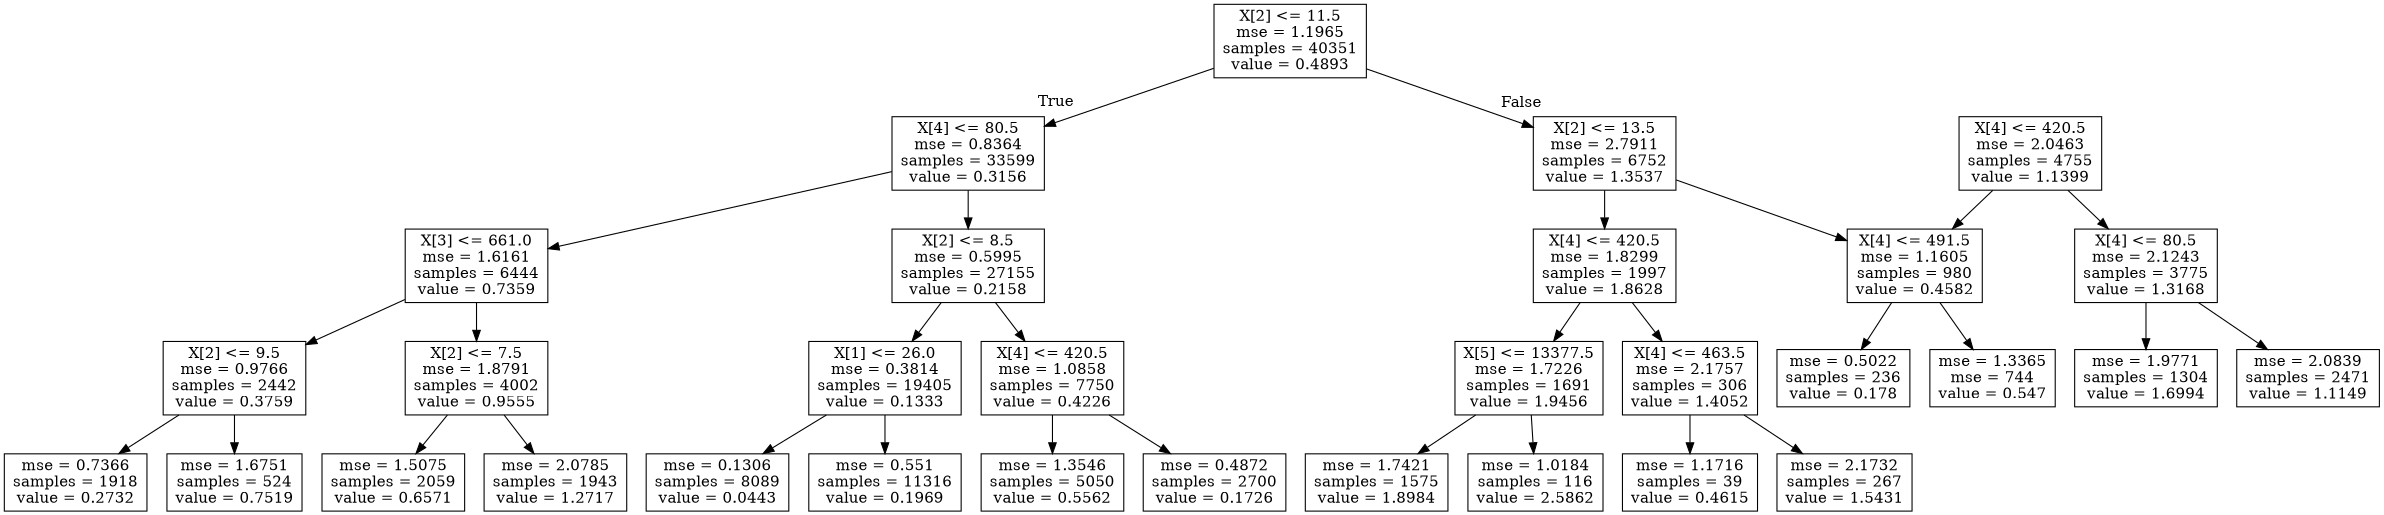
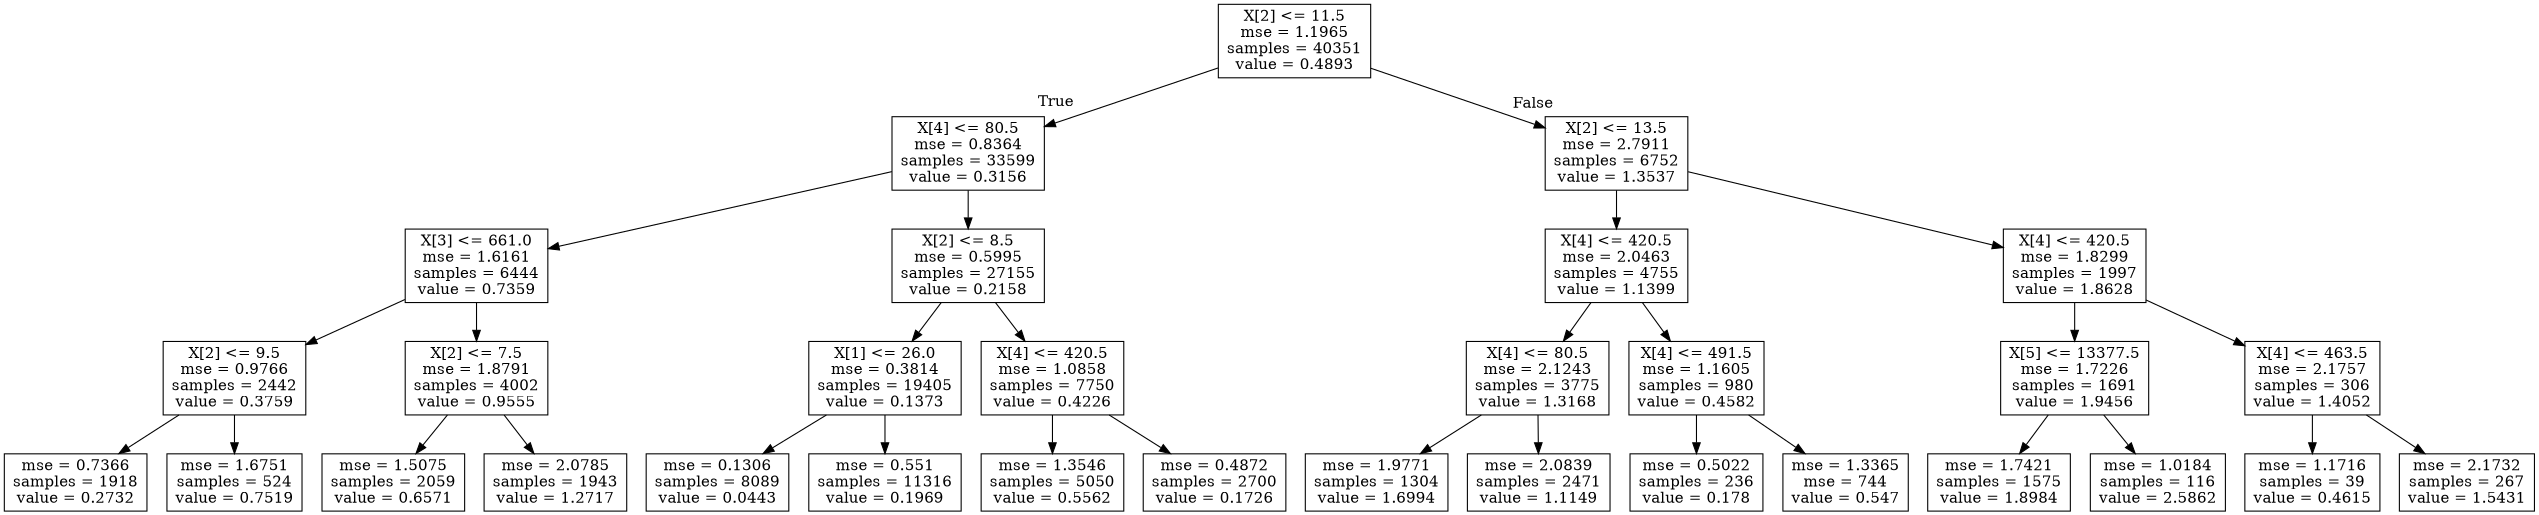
edge "X[2] <= 13.5 mse = 2.7911 samples = 6752 value = 1.3537" -> "X[4] <= 491.5 mse = 1.1605 samples = 980 value = 0.4582": now "X[2] <= 13.5 mse = 2.7911 samples = 6752 value = 1.3537" -> "X[4] <= 420.5 mse = 2.0463 samples = 4755 value = 1.1399"
node "X[1] <= 26.0 mse = 0.3814 samples = 19405 value = 0.1333": label "X[1] <= 26.0 mse = 0.3814 samples = 19405 value = 0.1333" -> "X[1] <= 26.0 mse = 0.3814 samples = 19405 value = 0.1373"
